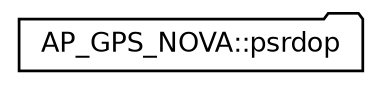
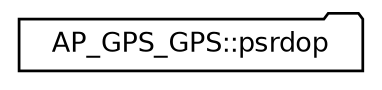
node "AP_GPS_NOVA::psrdop": label "AP_GPS_NOVA::psrdop" -> "AP_GPS_GPS::psrdop"
